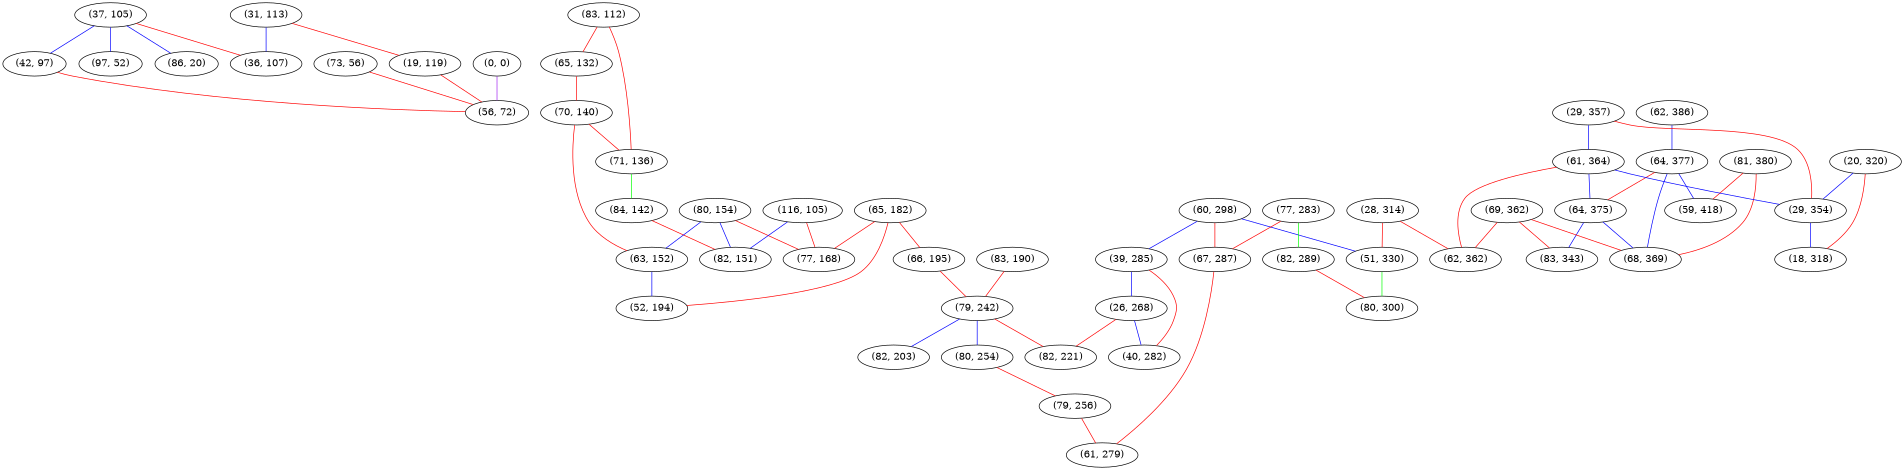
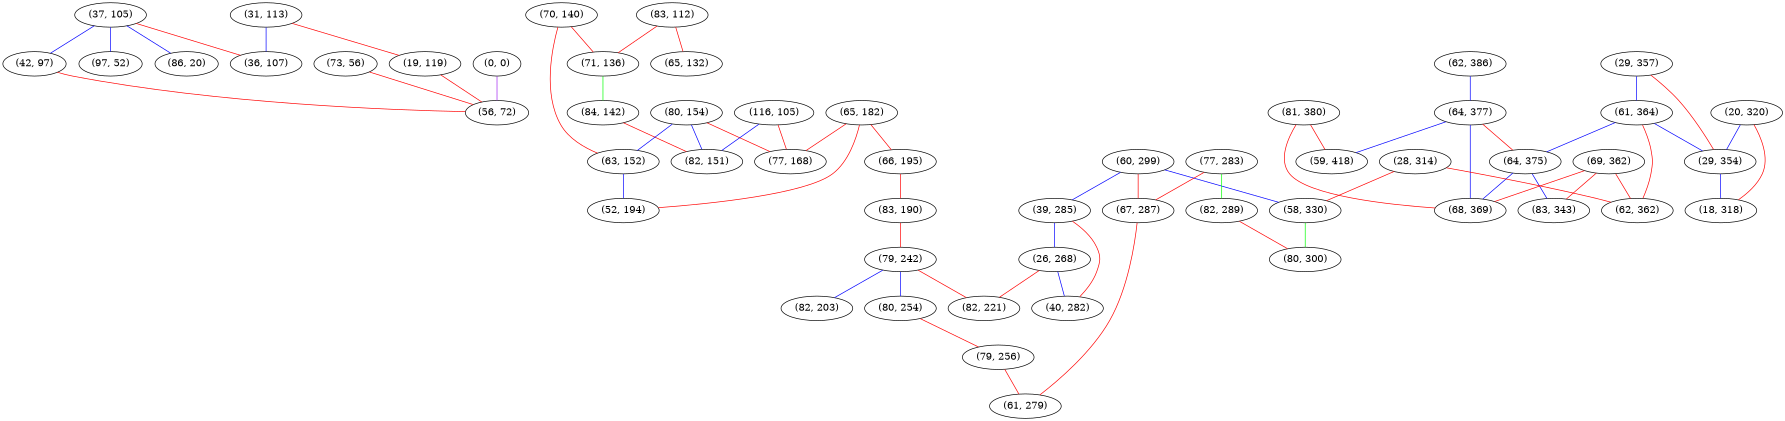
edge "(65, 132)" -- "(70, 140)": removed
node "(60, 298)": label "(60, 298)" -> "(60, 299)"
node "(51, 330)": label "(51, 330)" -> "(58, 330)"
edge "(66, 195)" -- "(79, 242)": now "(66, 195)" -- "(83, 190)"
